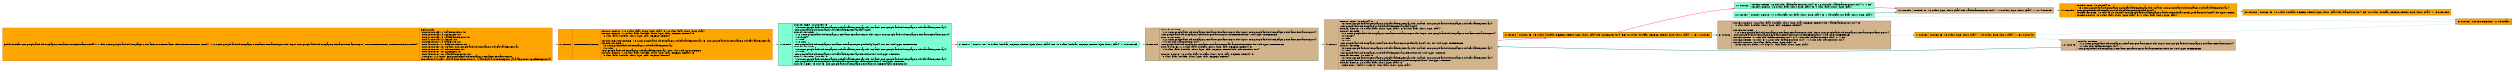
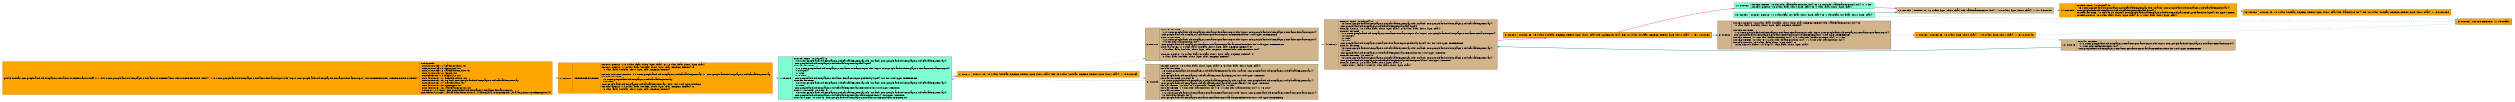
node "2: 0x0017": fillcolor aquamarine -> orange
node "9: 0x003f": added
